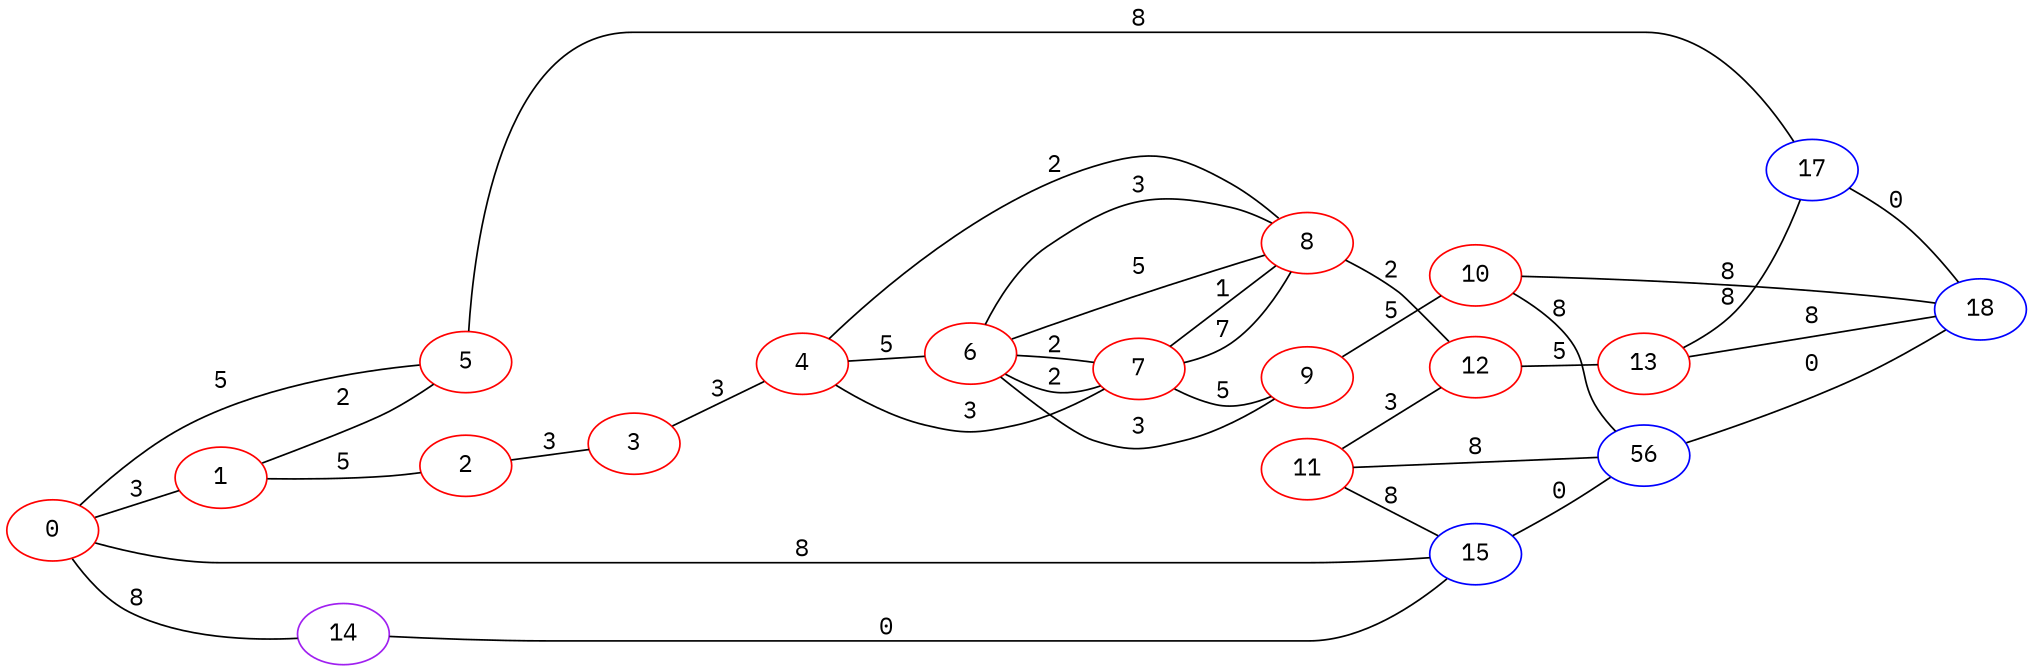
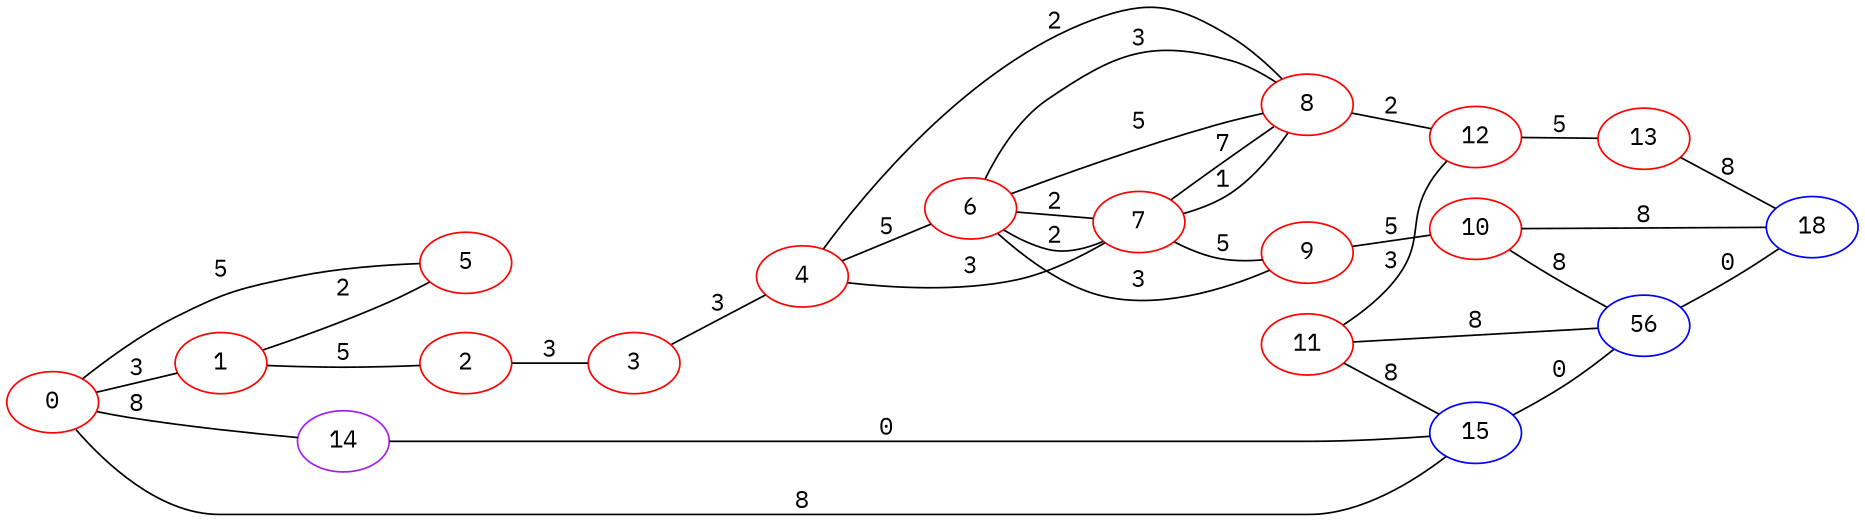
node "17": removed
